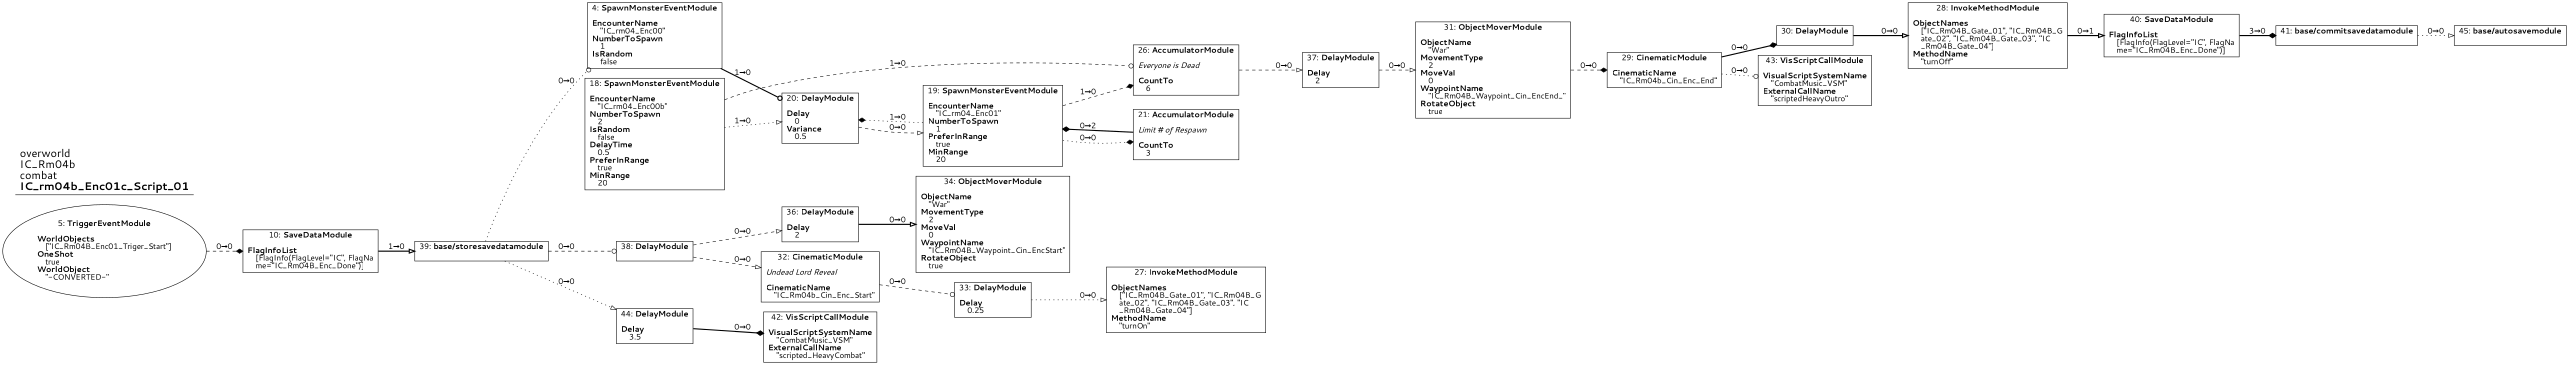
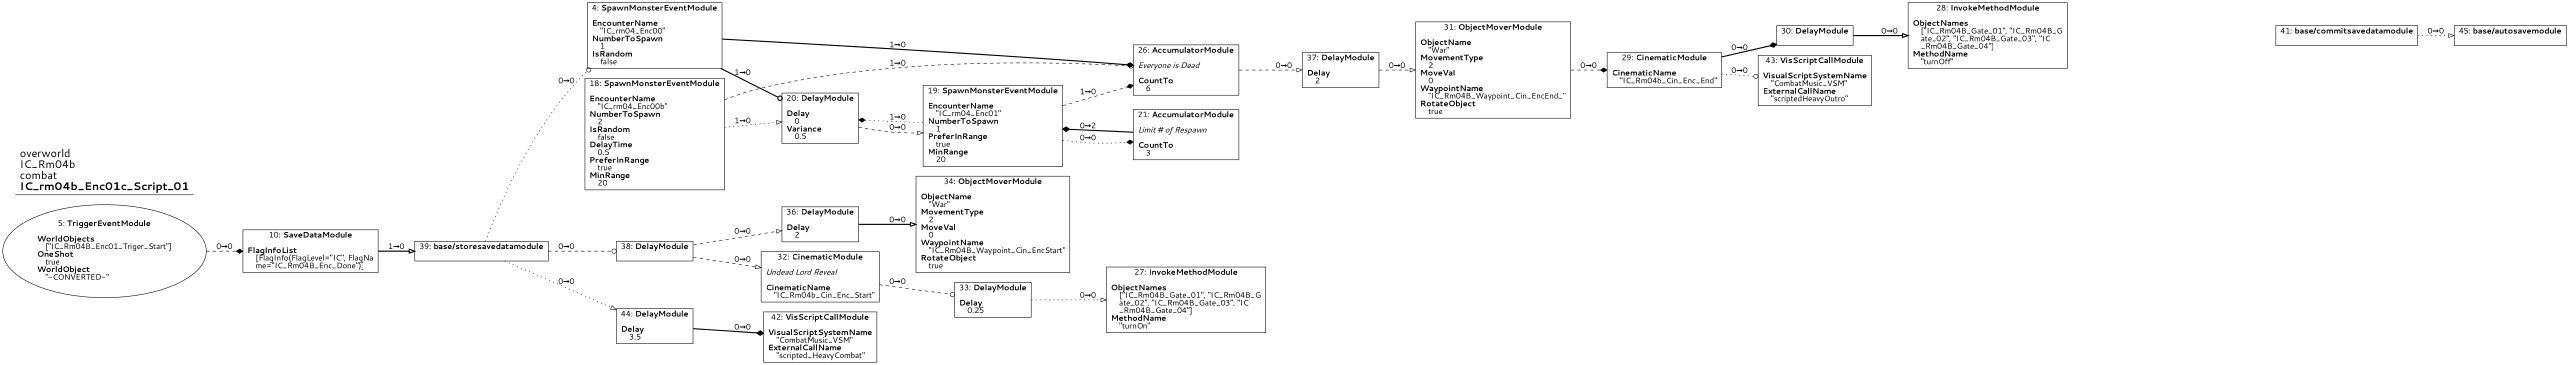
node "40:": removed
edge "4:" -> "26:": added, label "1→0"
